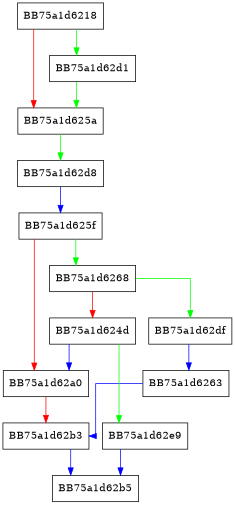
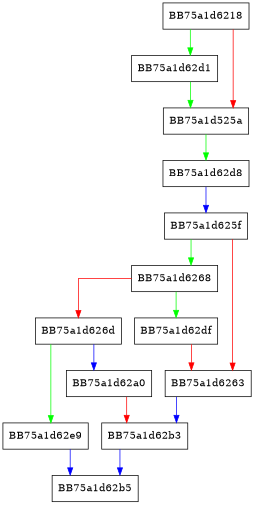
node "BB75a1d625a": label "BB75a1d625a" -> "BB75a1d525a"
edge "BB75a1d625f" -> "BB75a1d62a0": now "BB75a1d625f" -> "BB75a1d6263"
node "BB75a1d624d": label "BB75a1d624d" -> "BB75a1d626d"
edge "BB75a1d62df" -> "BB75a1d6263": color blue -> red
